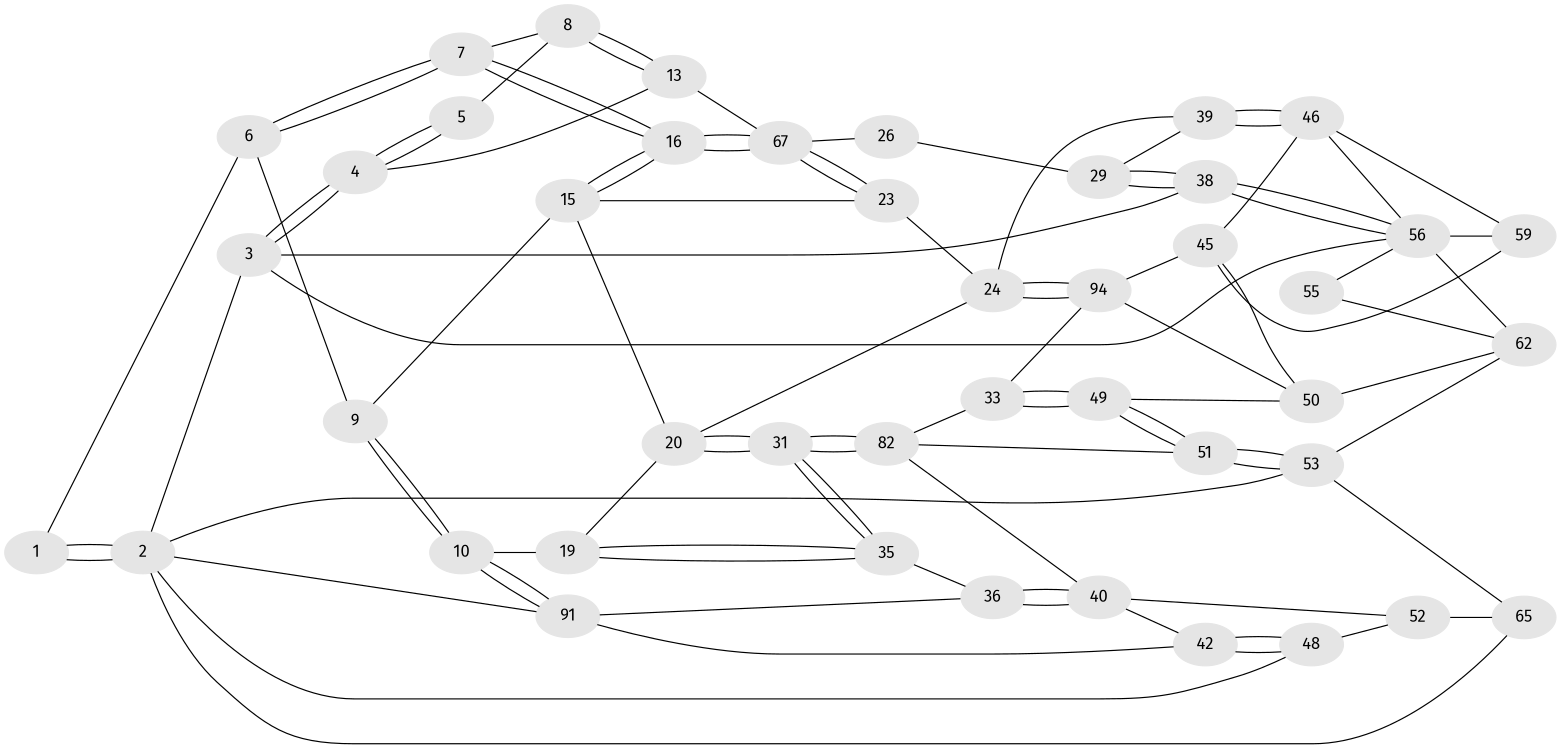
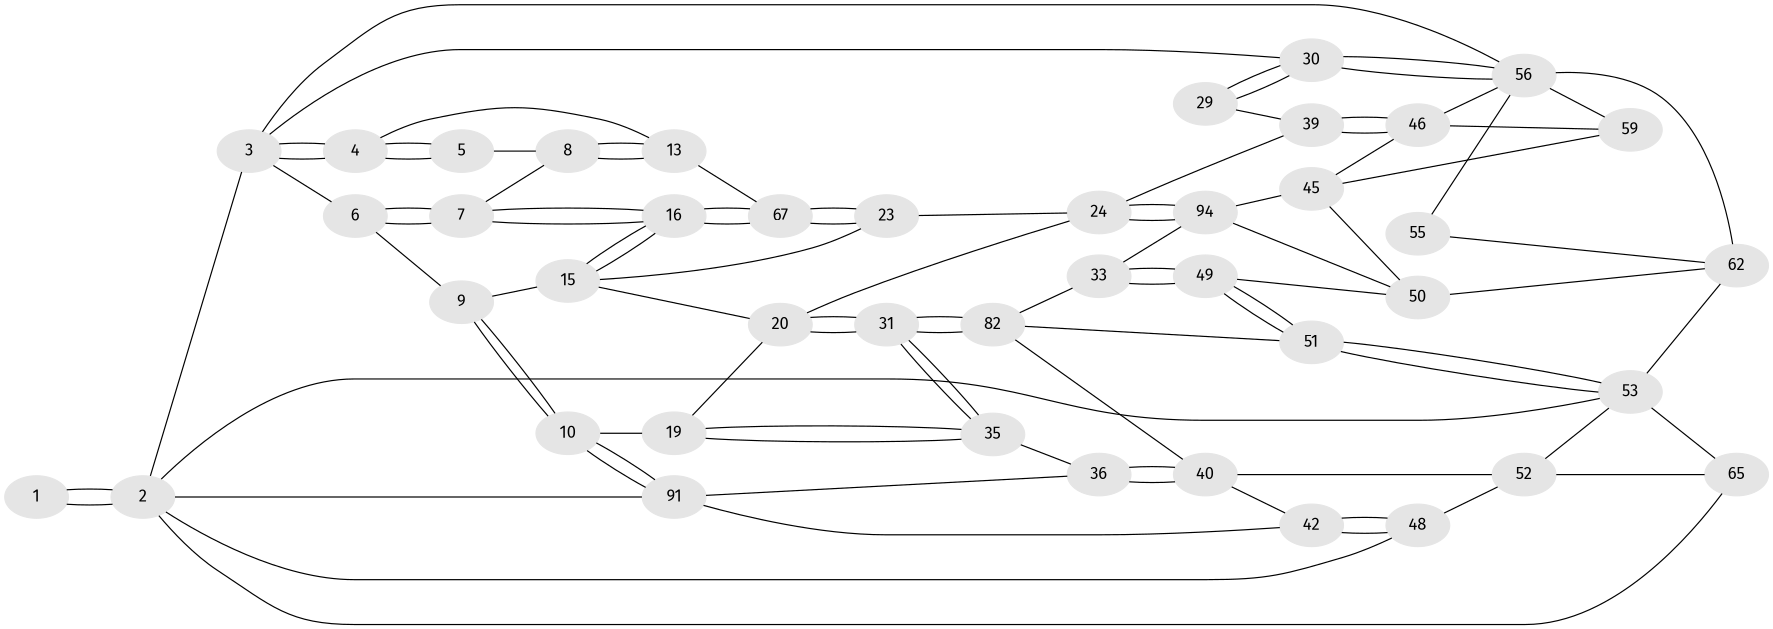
node "26": removed
node "38": label "38" -> "30"
edge "6" -- "1": now "6" -- "3"
edge "53" -- "52": added
